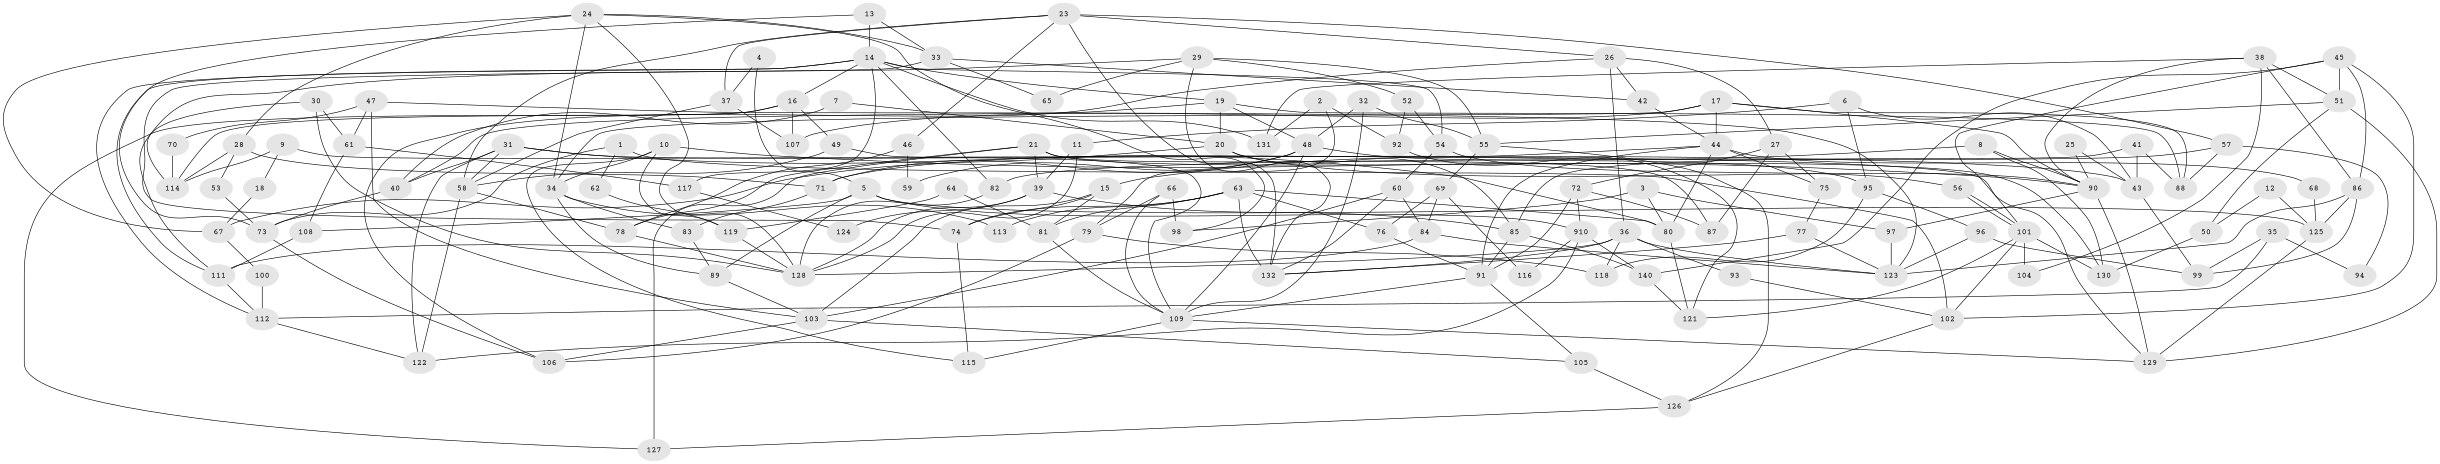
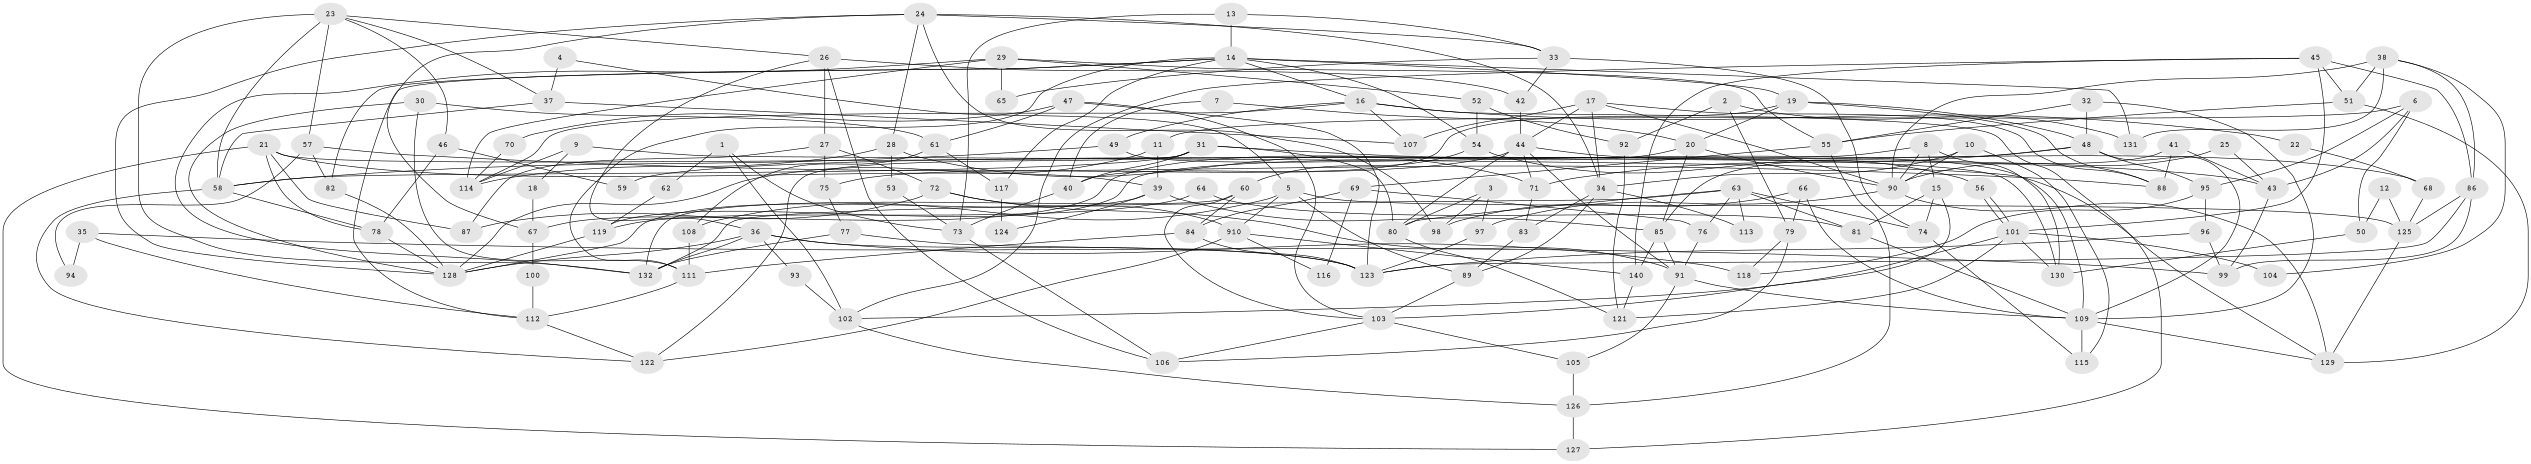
node "22": added
edge "51" -- "50": now "6" -- "50"
edge "10" -- "119": now "8" -- "119"
